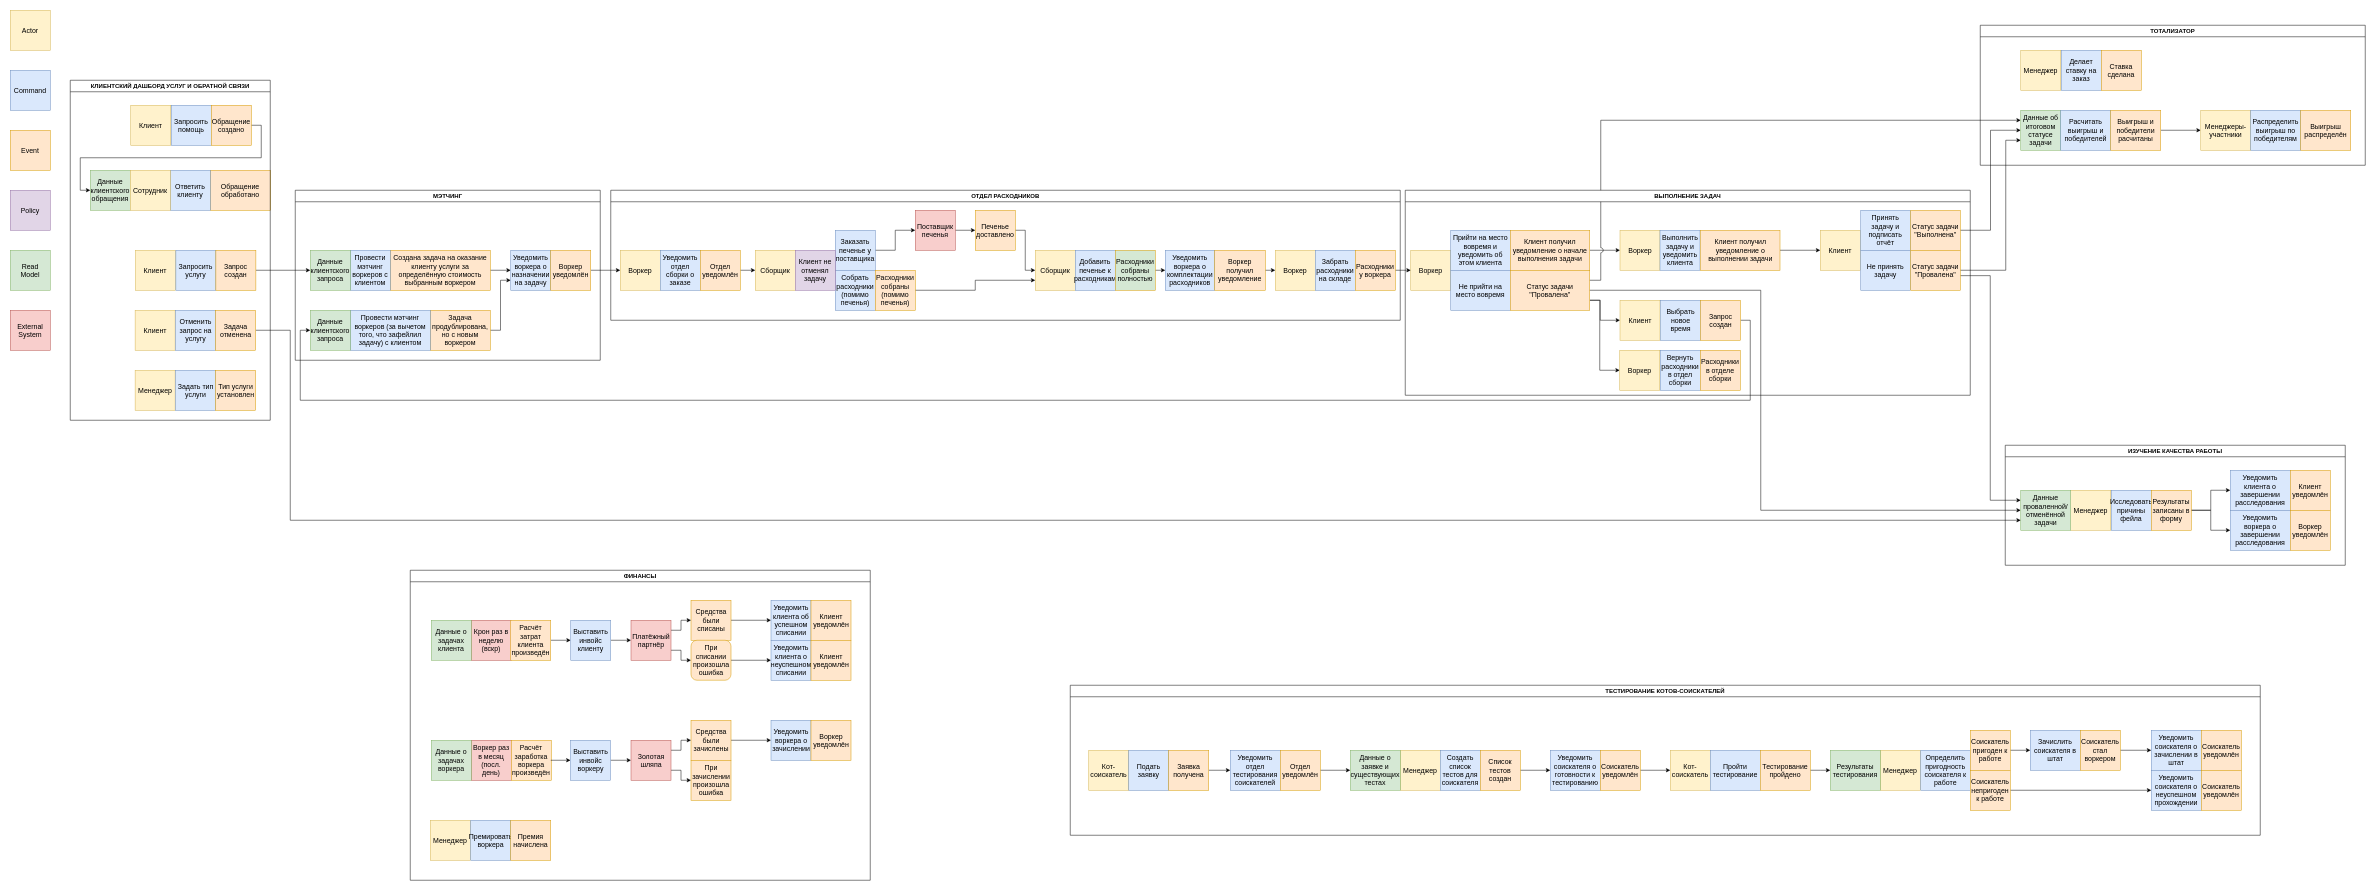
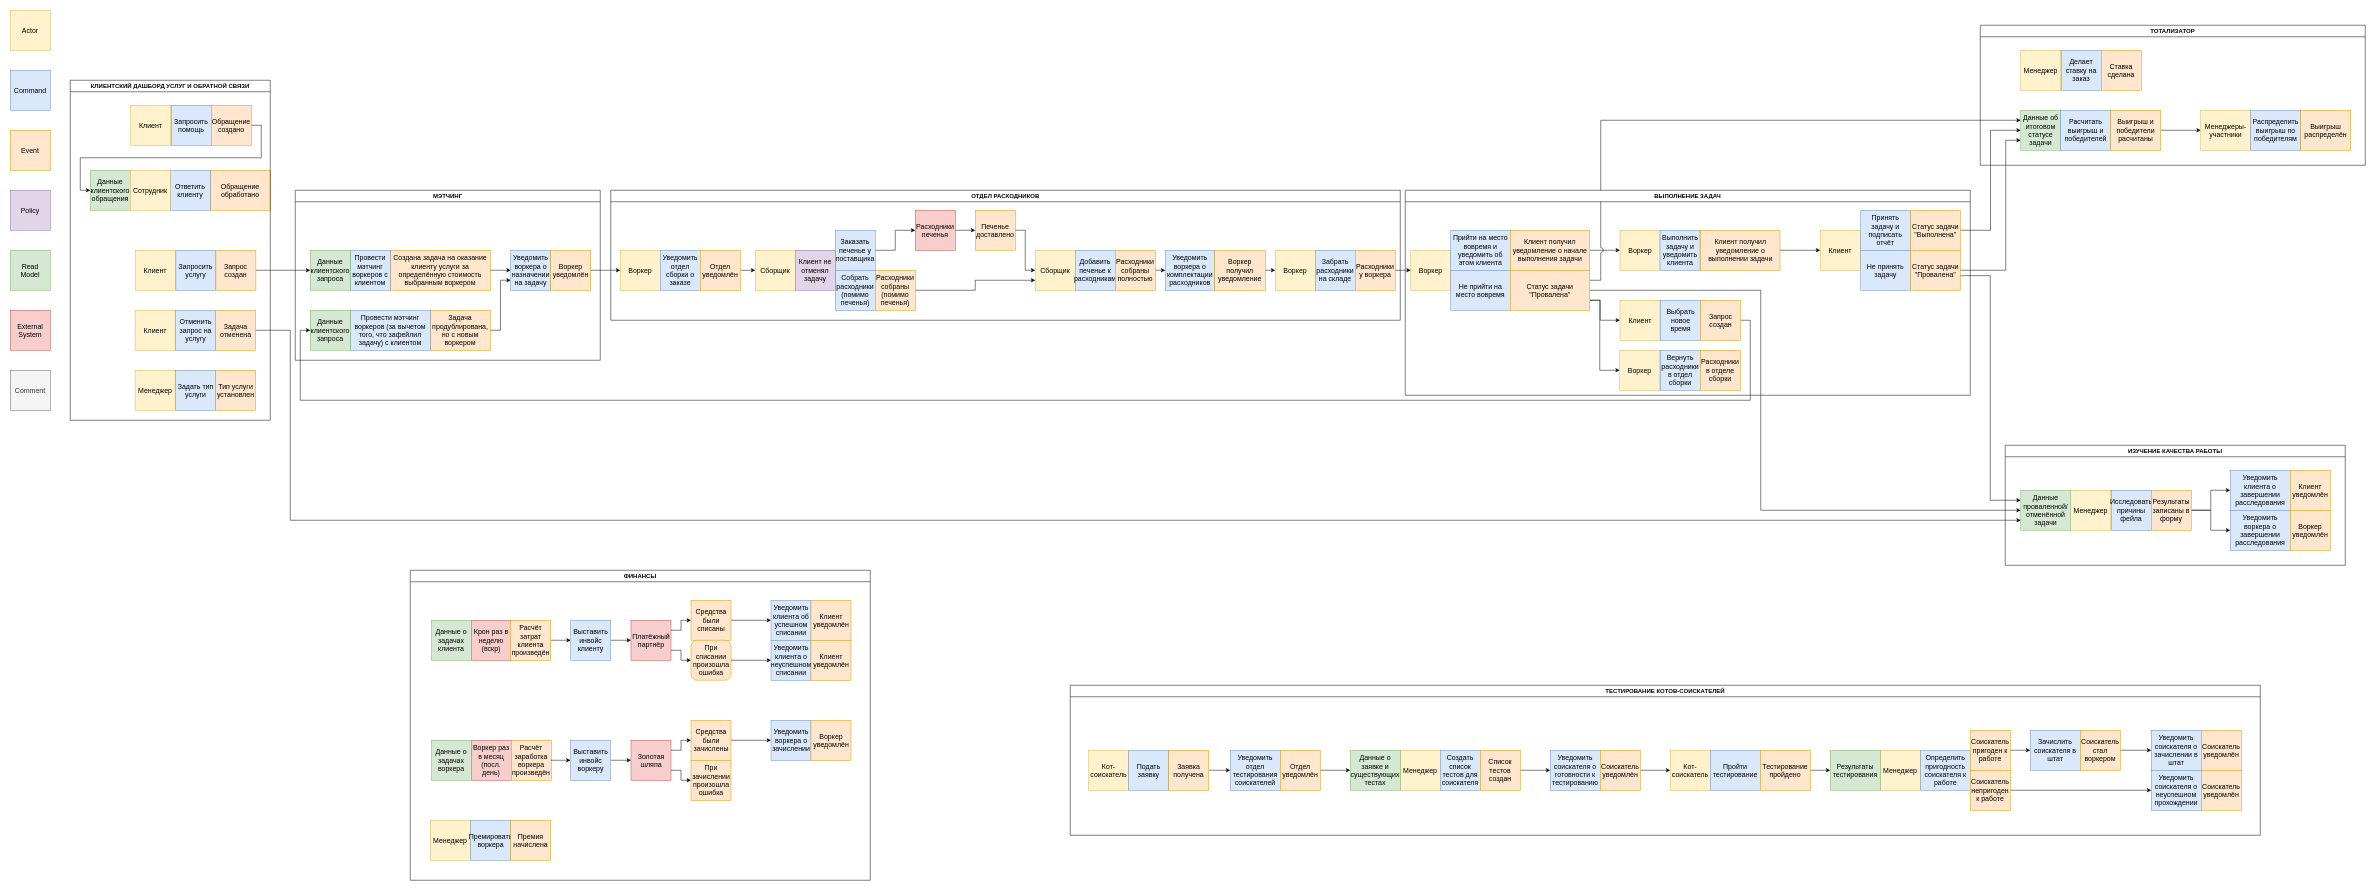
node "Поставщик печенья": label "Поставщик печенья" -> "Расходники печенья"
node "Расходники собраны полностью": fillcolor #d5e8d4 -> #ffe6cc
node "Comment": added
